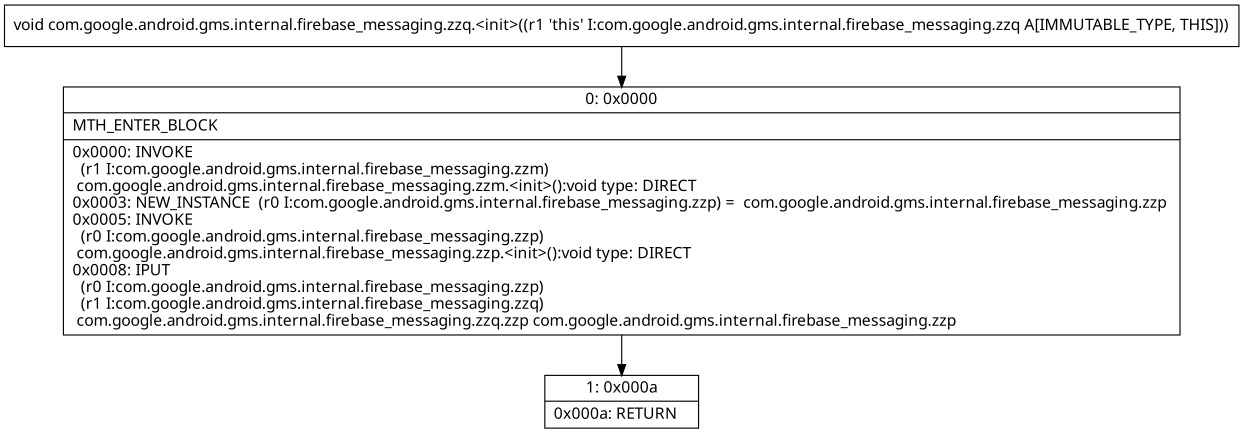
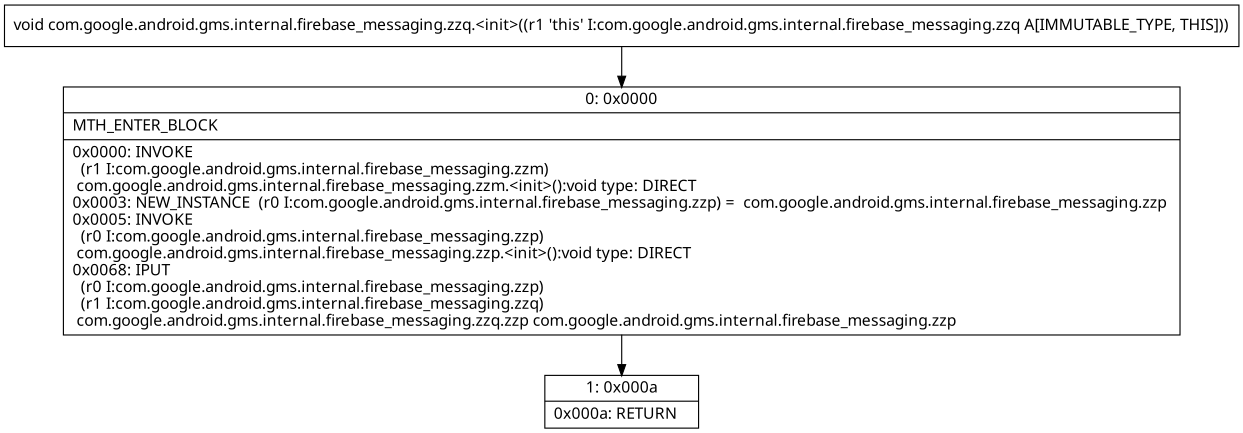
node "0: 0x0000": text "0x0008: IPUT" -> "0x0068: IPUT"
